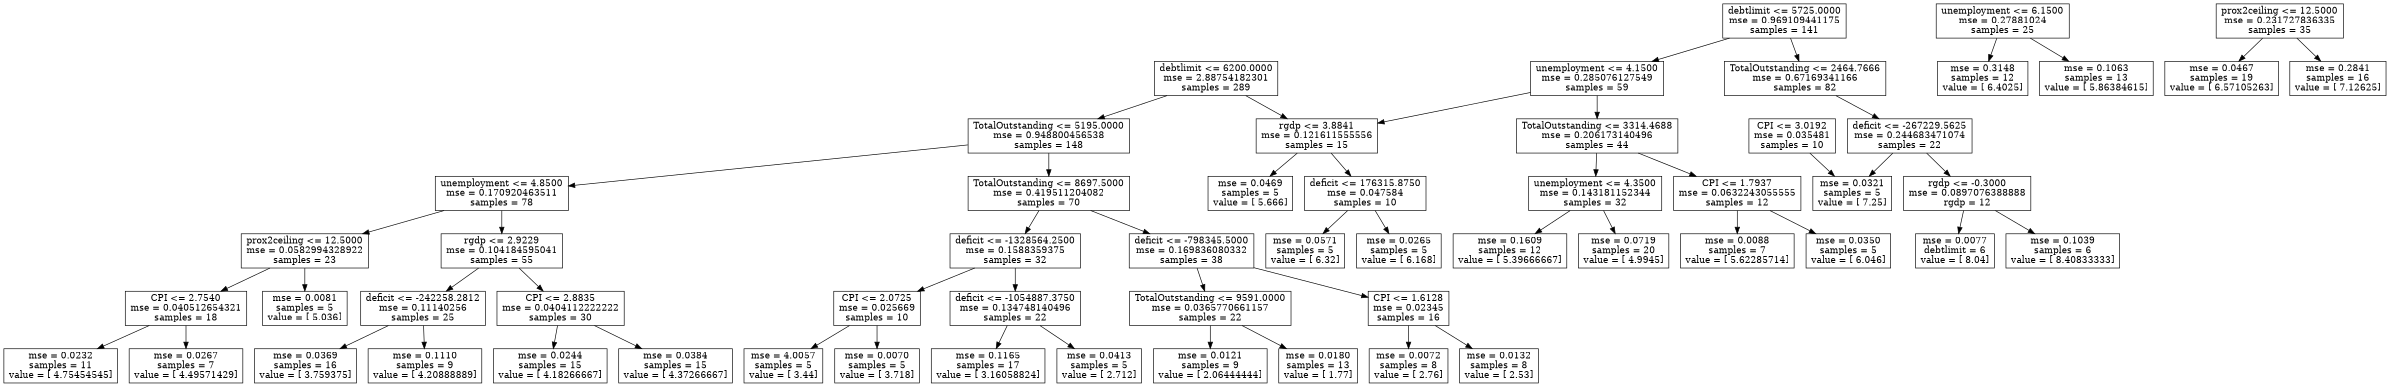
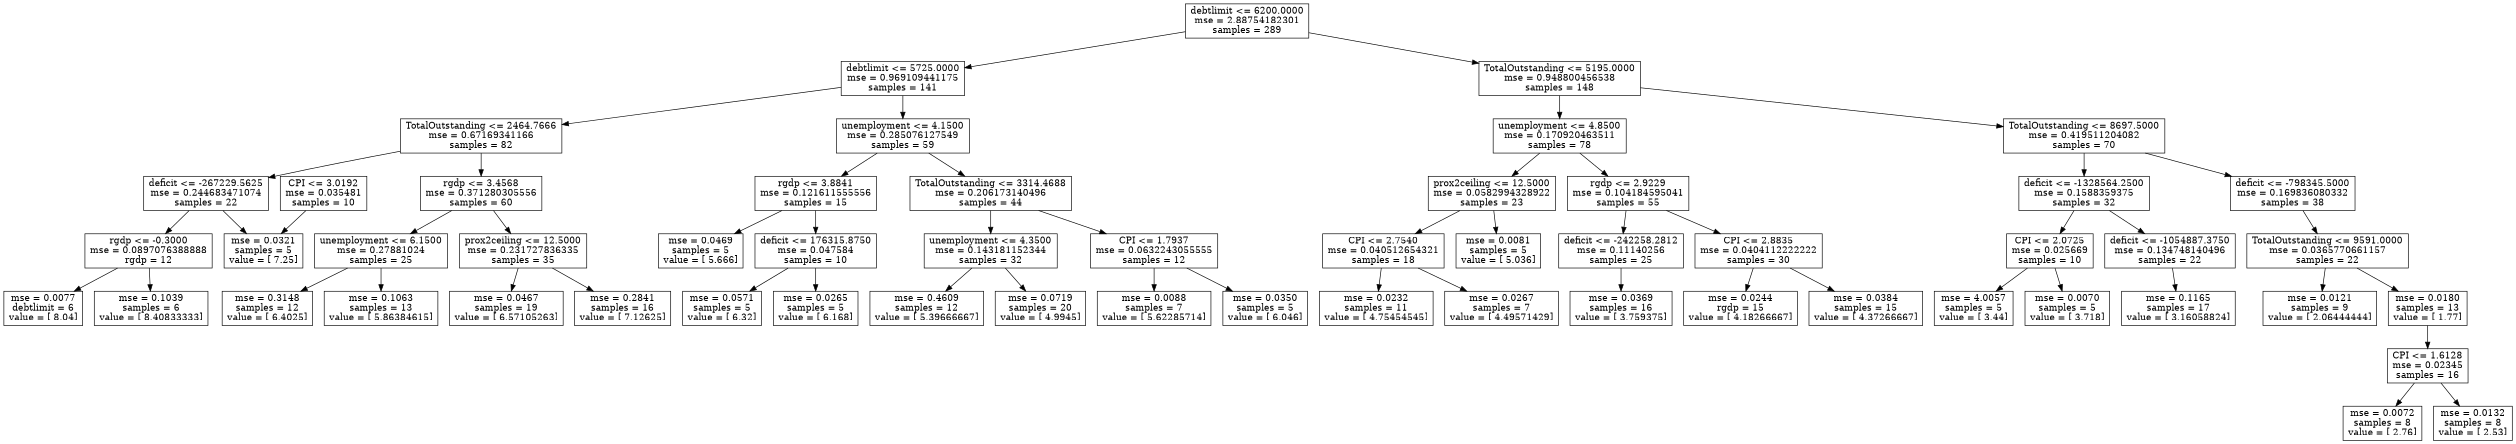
edge "debtlimit <= 6200.0000 mse = 2.88754182301 samples = 289" -> "rgdp <= 3.8841 mse = 0.121611555556 samples = 15": now "debtlimit <= 6200.0000 mse = 2.88754182301 samples = 289" -> "debtlimit <= 5725.0000 mse = 0.969109441175 samples = 141"
node "rgdp <= 3.4568 mse = 0.371280305556 samples = 60": added
node "mse = 0.1609 samples = 12 value = [ 5.39666667]": label "mse = 0.1609 samples = 12 value = [ 5.39666667]" -> "mse = 0.4609 samples = 12 value = [ 5.39666667]"
edge "deficit <= -798345.5000 mse = 0.169836080332 samples = 38" -> "CPI <= 1.6128 mse = 0.02345 samples = 16": now "mse = 0.0180 samples = 13 value = [ 1.77]" -> "CPI <= 1.6128 mse = 0.02345 samples = 16"
node "mse = 0.1110 samples = 9 value = [ 4.20888889]": removed
node "mse = 0.0244 samples = 15 value = [ 4.18266667]": label "mse = 0.0244 samples = 15 value = [ 4.18266667]" -> "mse = 0.0244 rgdp = 15 value = [ 4.18266667]"
node "mse = 0.0413 samples = 5 value = [ 2.712]": removed
